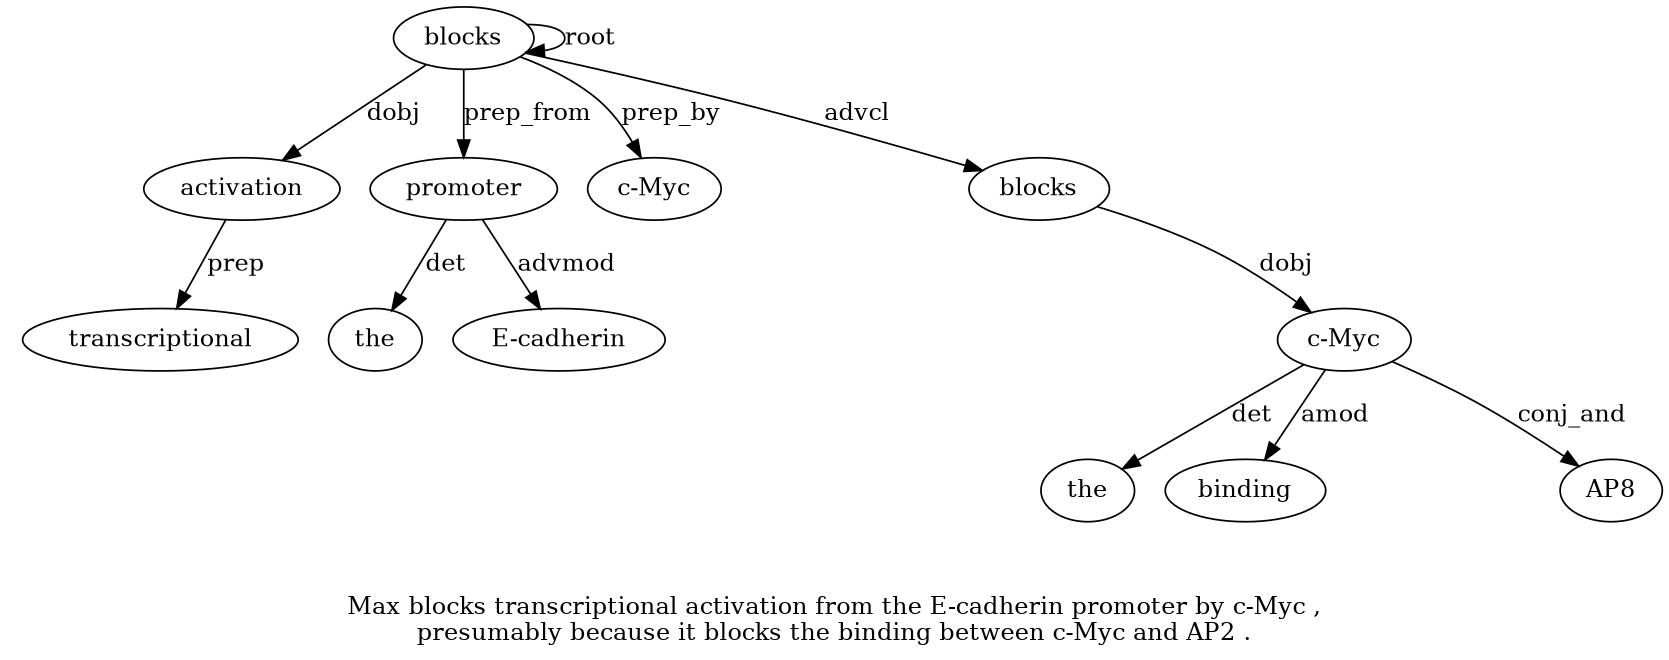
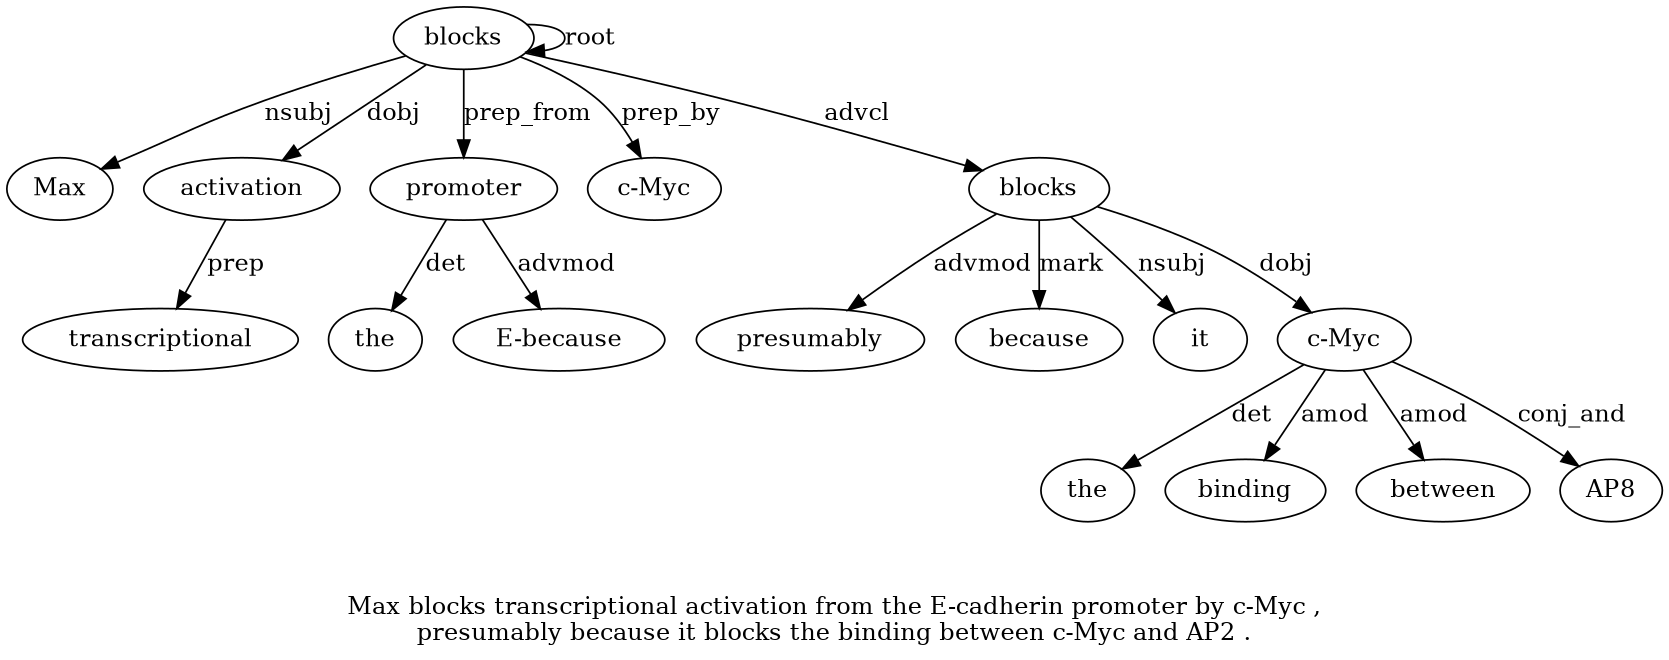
node "Max": added
node "E-cadherin": label "E-cadherin" -> "E-because"
node "presumably": added
node "because": added
node "it": added
node "between": added
